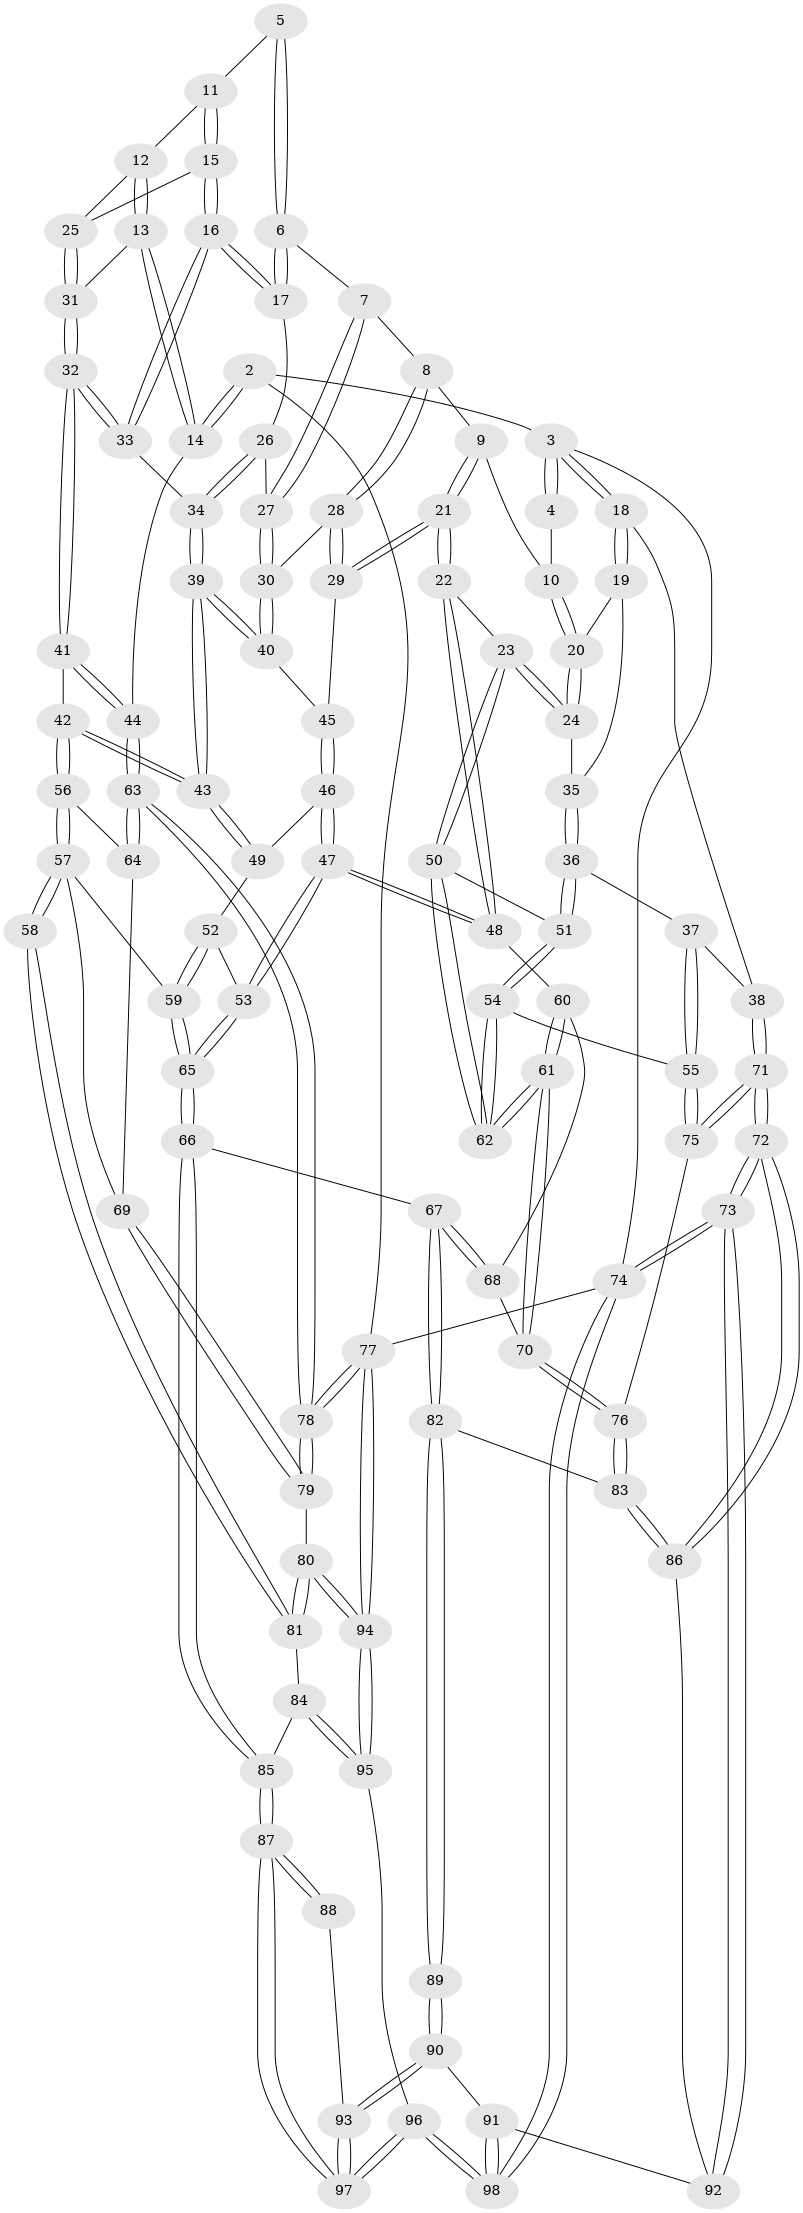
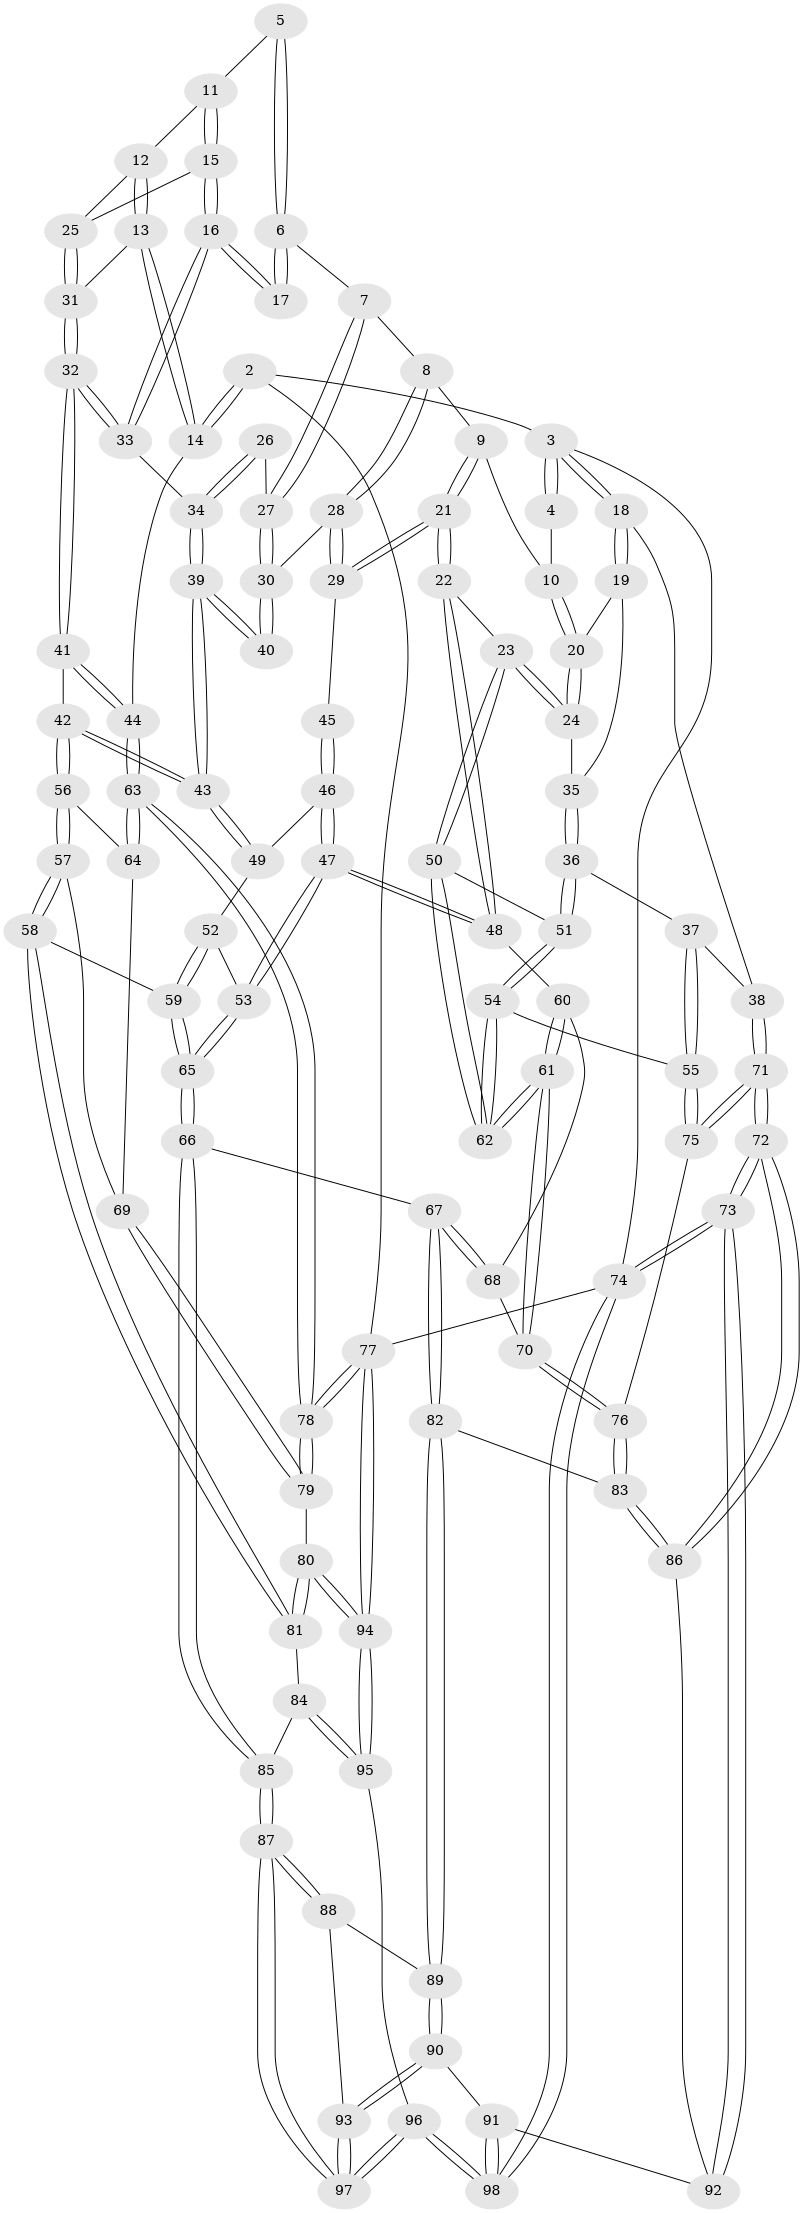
edge "17" -- "26": removed
edge "40" -- "45": removed
edge "57" -- "59": now "58" -- "59"
edge "88" -- "89": added
